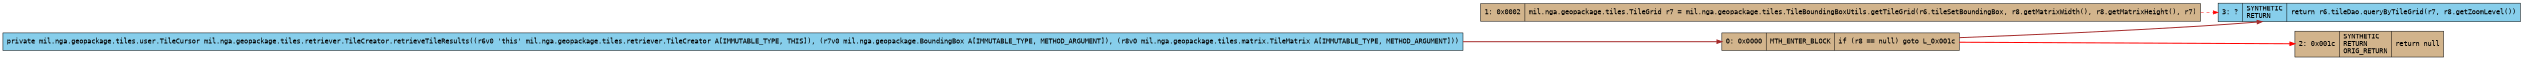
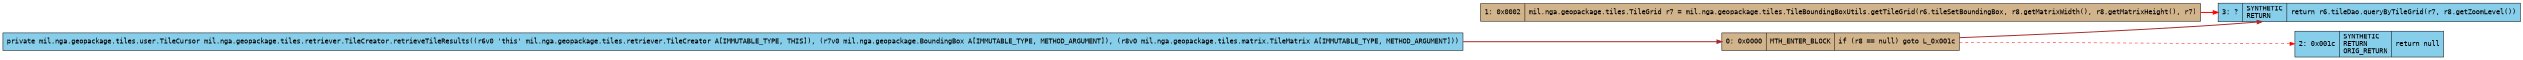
edge "1: 0x0002" -> "3: ?": style dashed -> bold
edge "0: 0x0000" -> "2: 0x001c": style bold -> dashed
node "2: 0x001c": fillcolor tan -> skyblue
